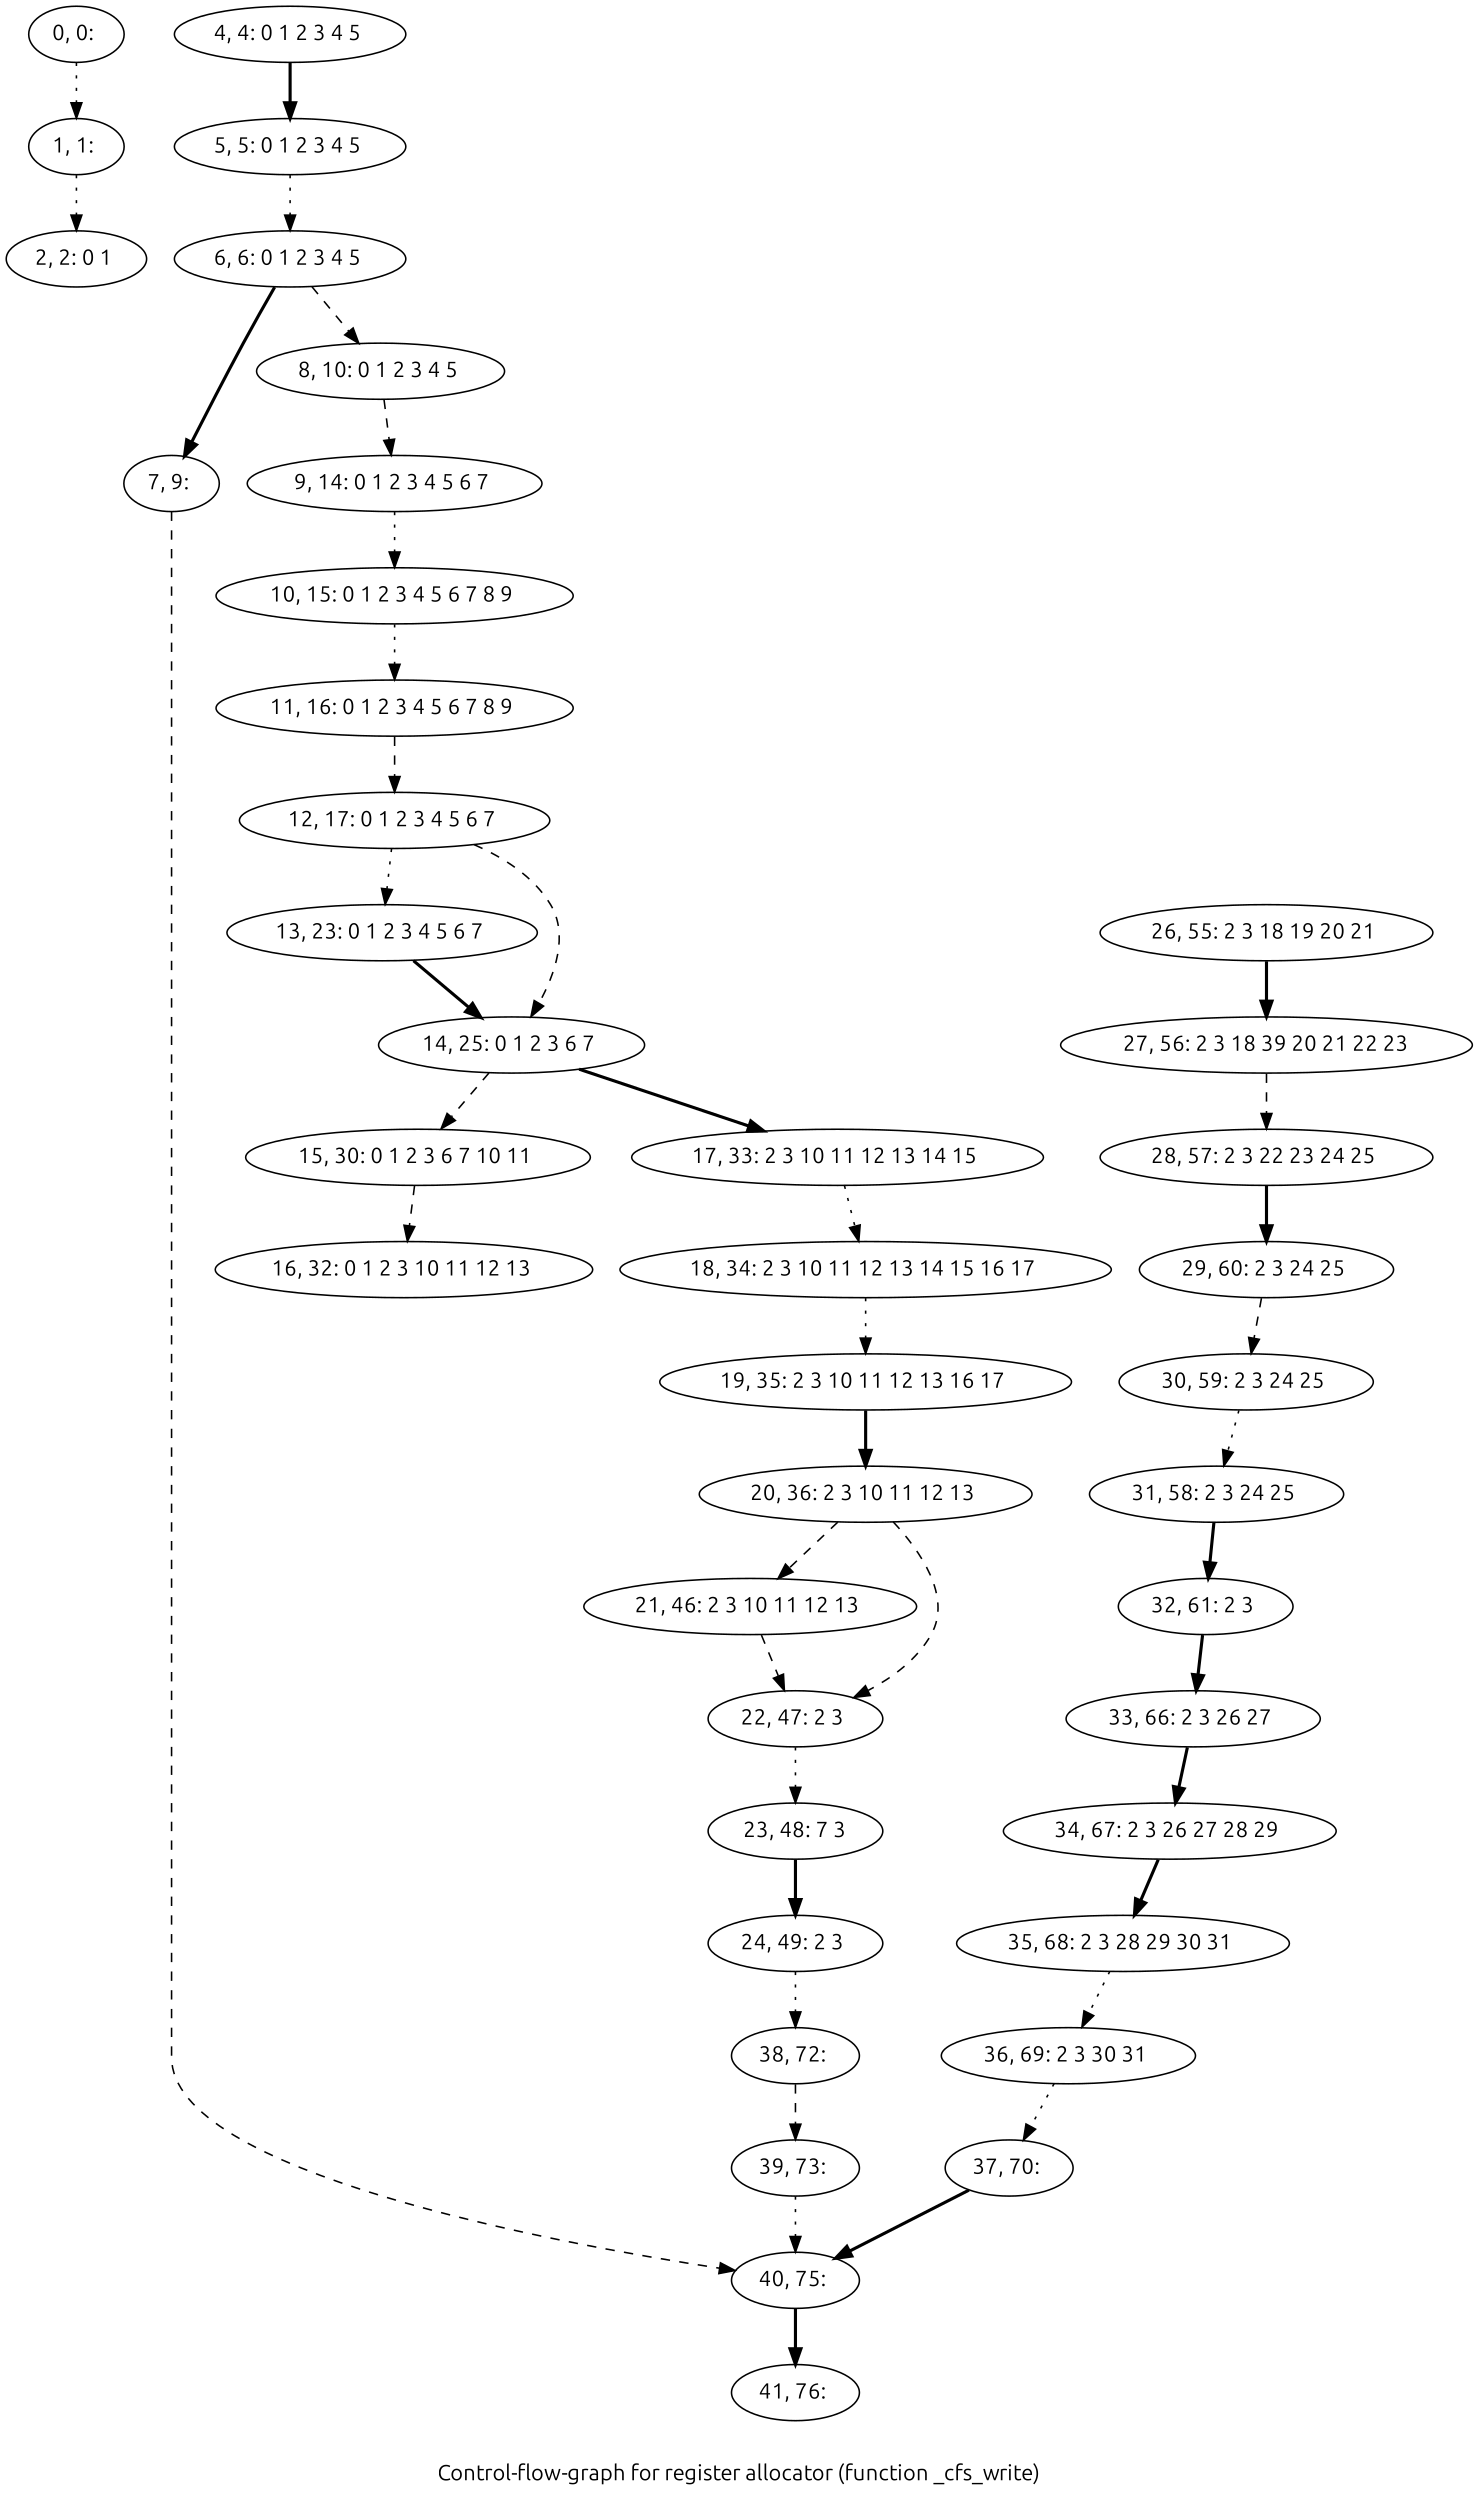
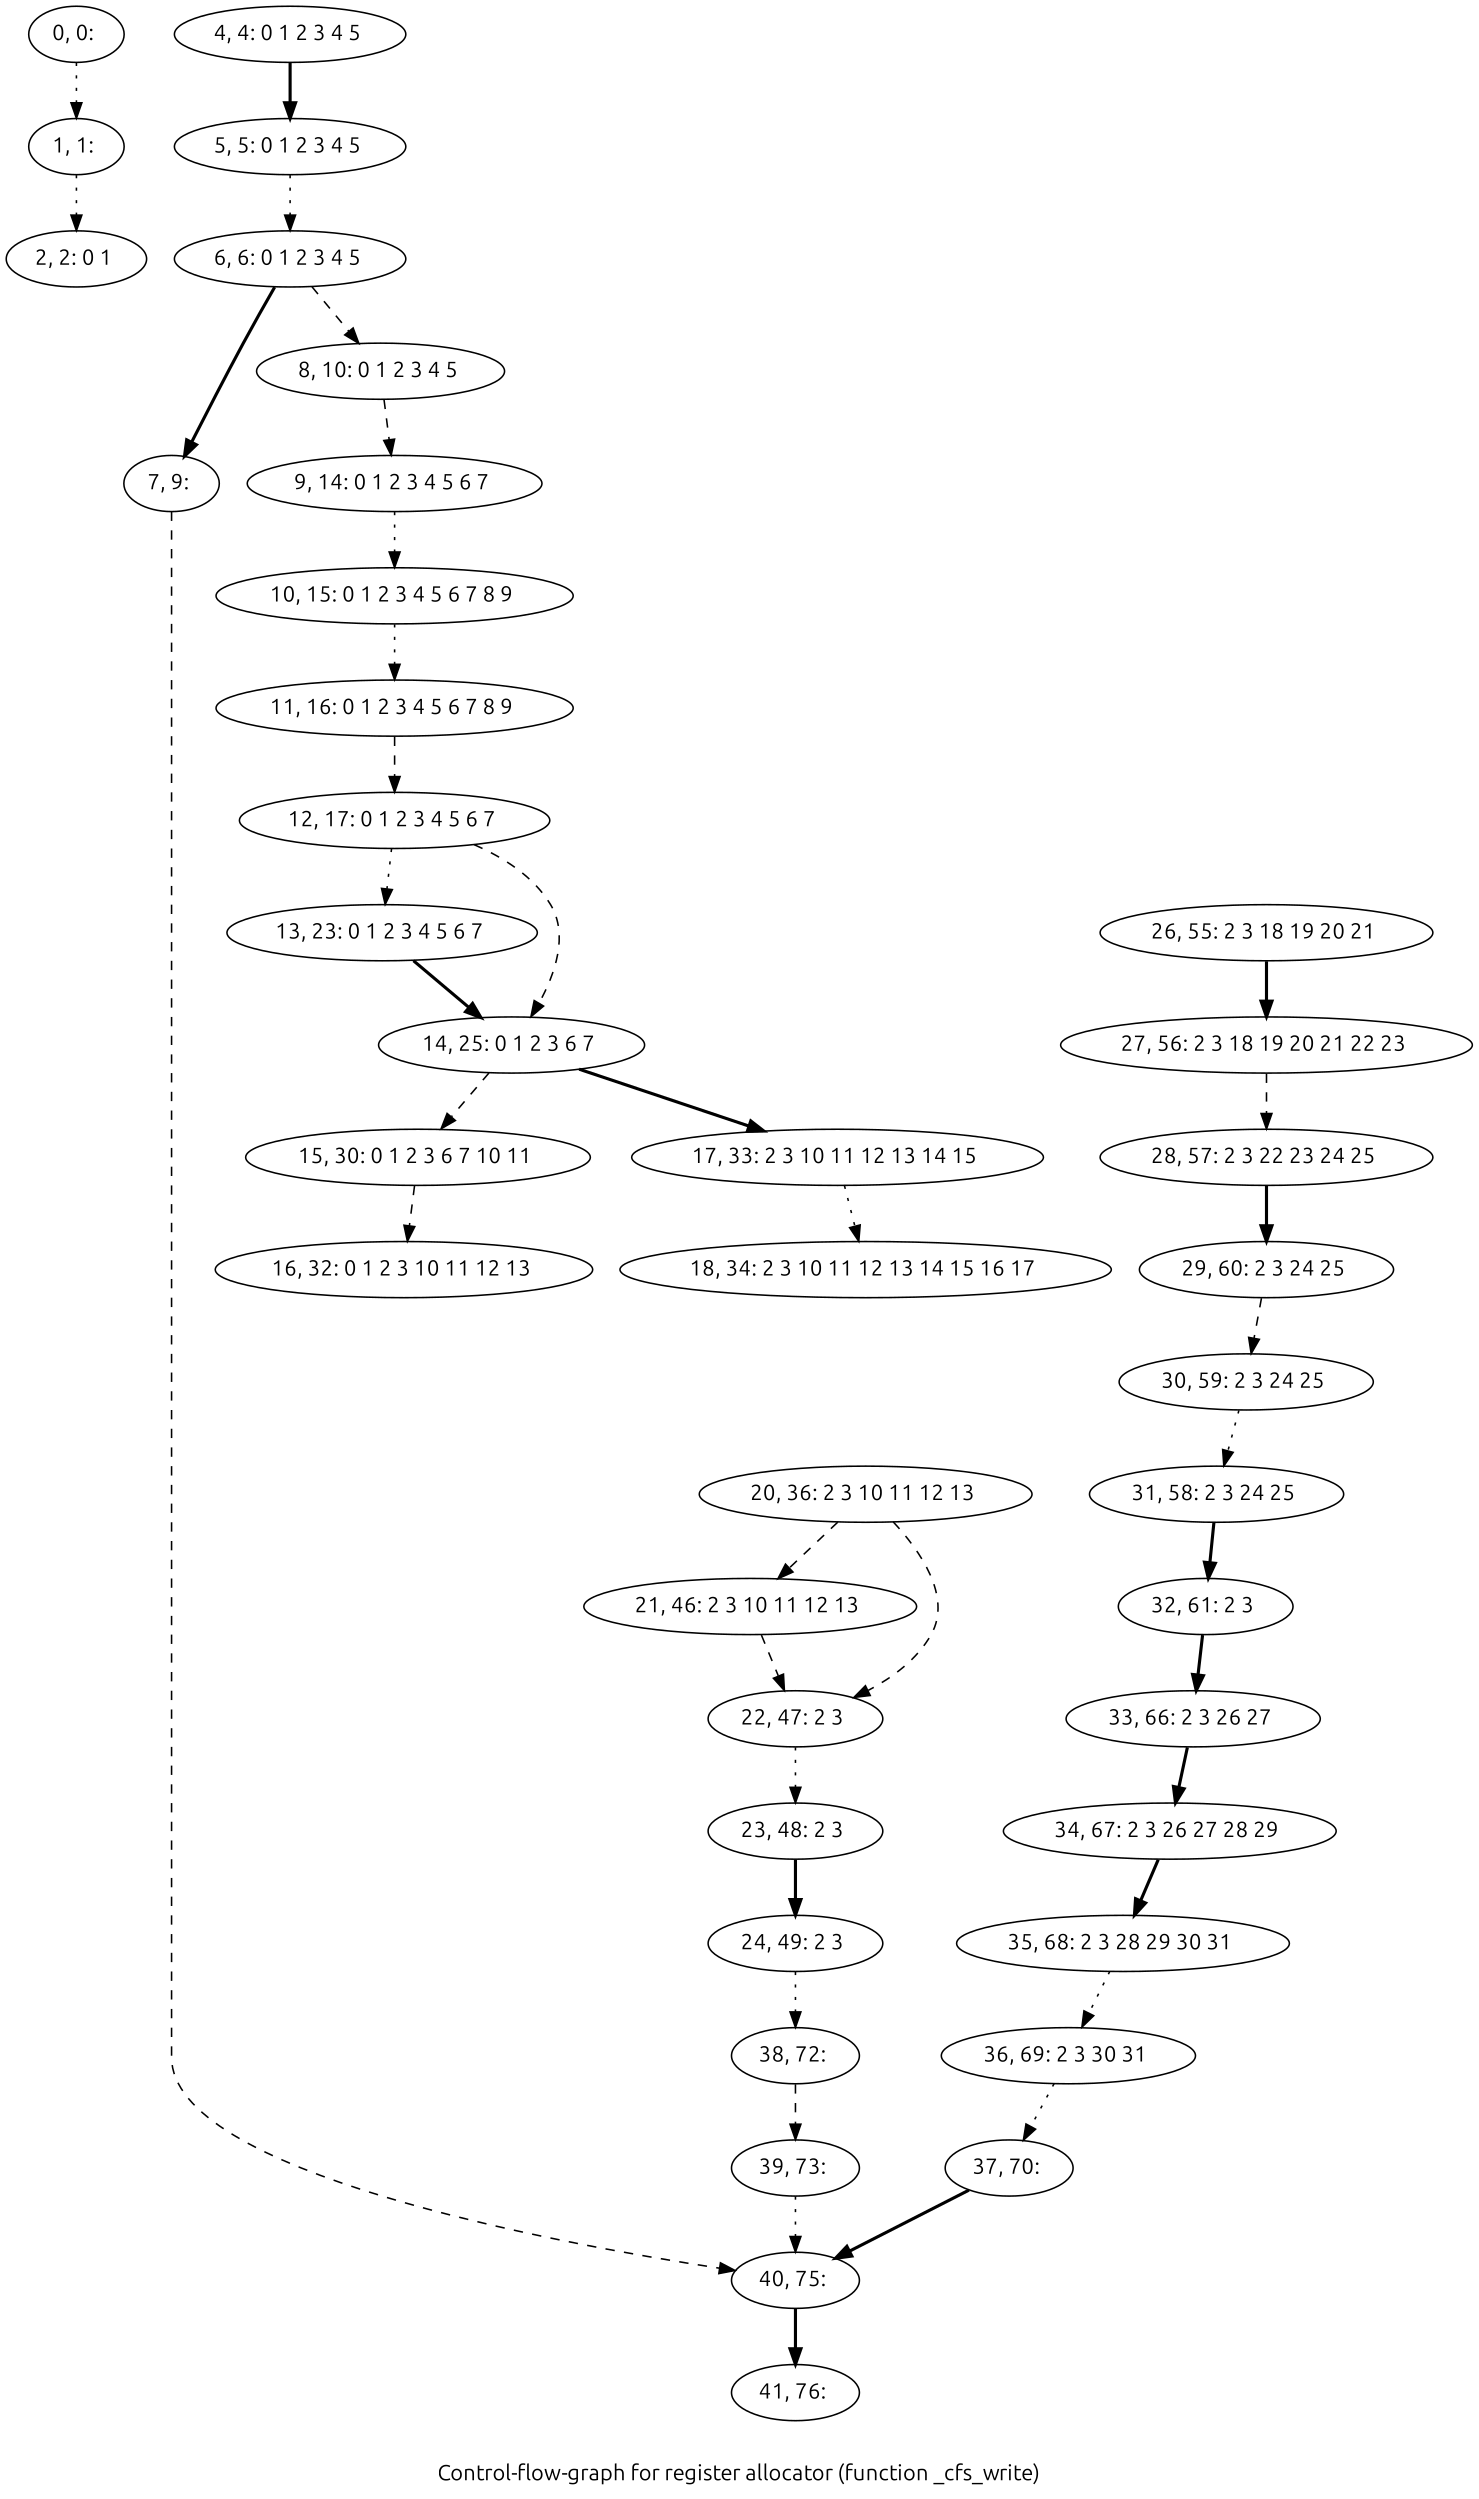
node "27, 56: 2 3 18 39 20 21 22 23": label "27, 56: 2 3 18 39 20 21 22 23" -> "27, 56: 2 3 18 19 20 21 22 23"
node "19, 35: 2 3 10 11 12 13 16 17": removed
node "23, 48: 7 3": label "23, 48: 7 3" -> "23, 48: 2 3"
